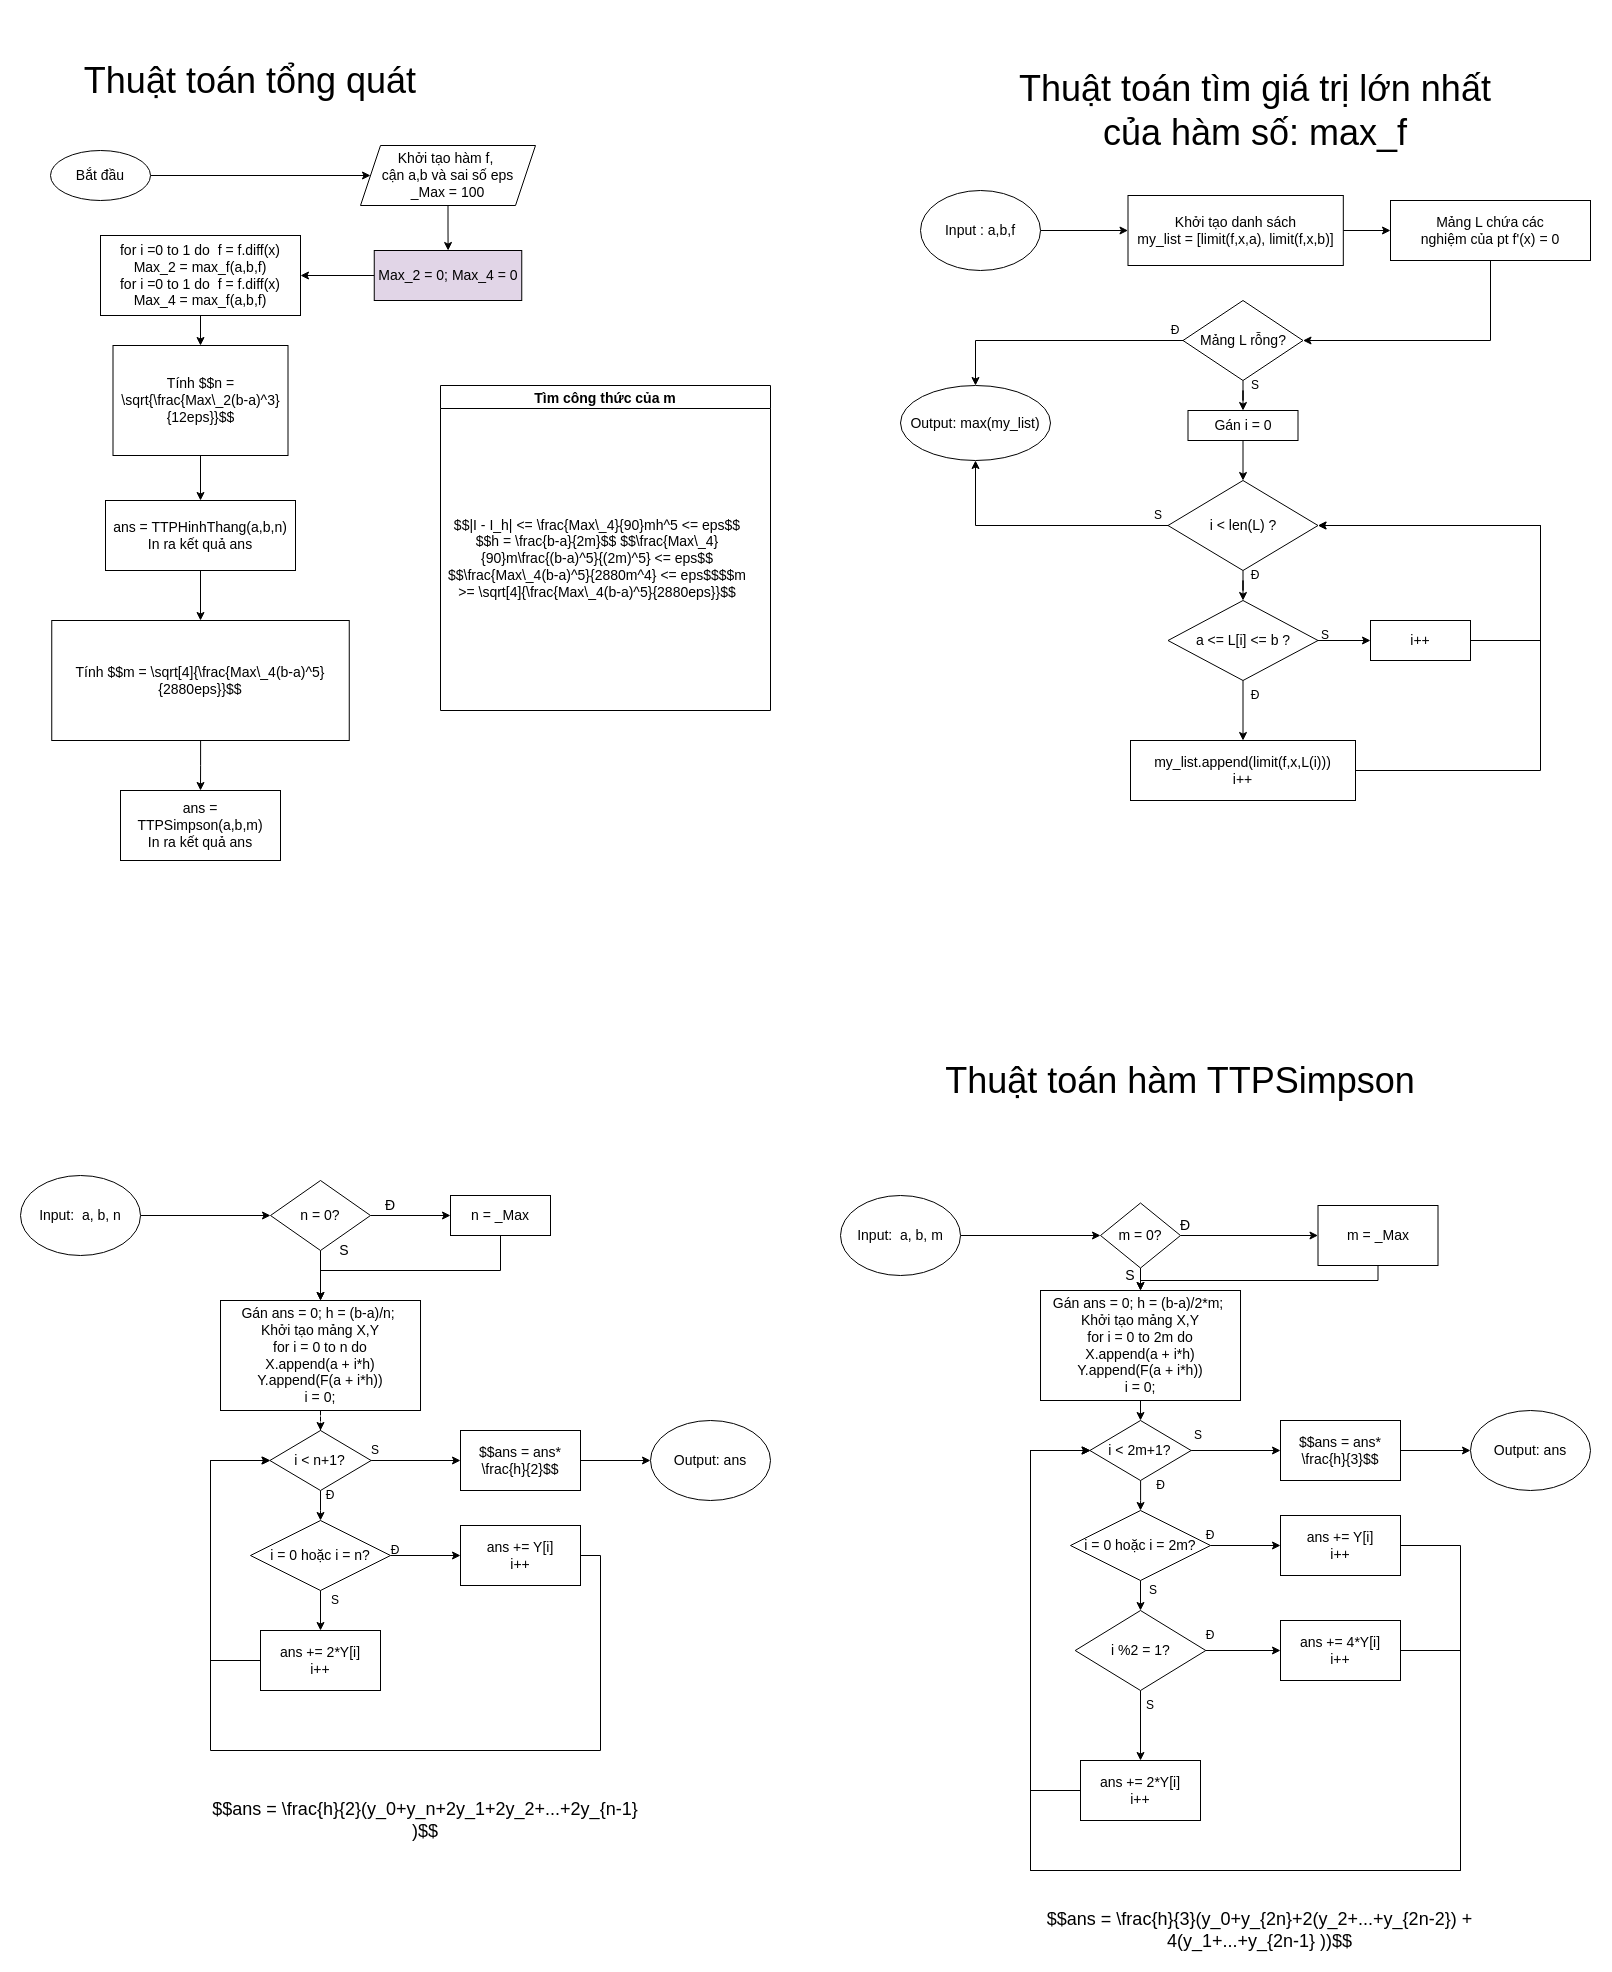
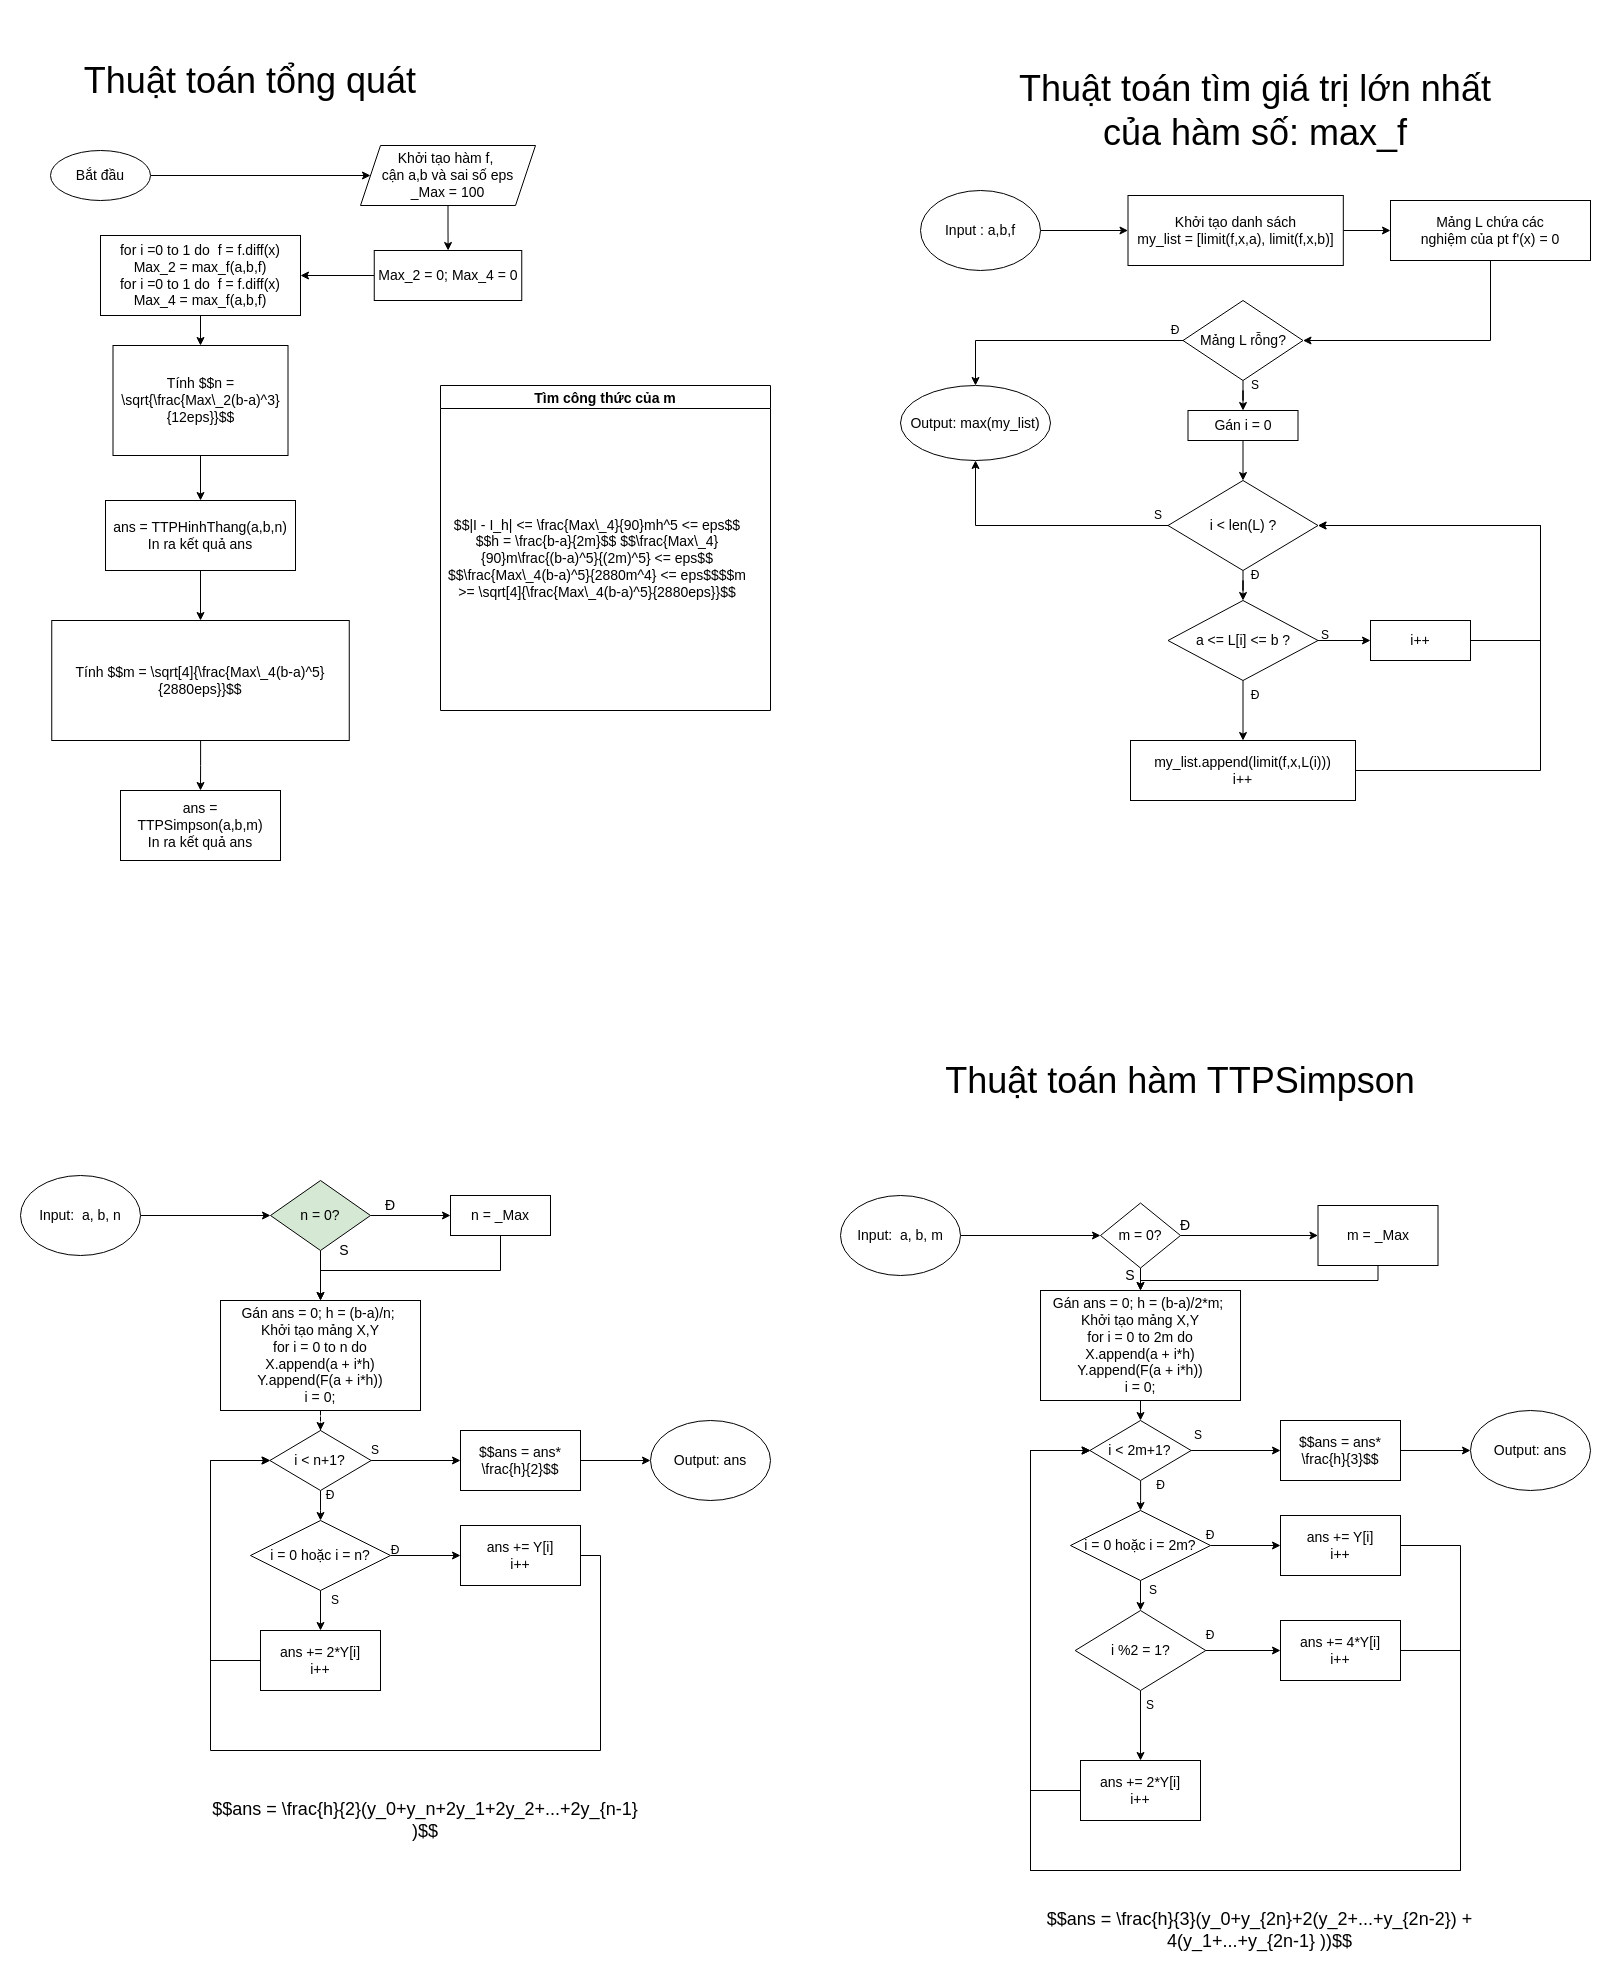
node "Max_2 = 0; Max_4 = 0": fillcolor #e1d5e7 -> #ffffff
node "n = 0?": fillcolor #ffffff -> #d5e8d4
